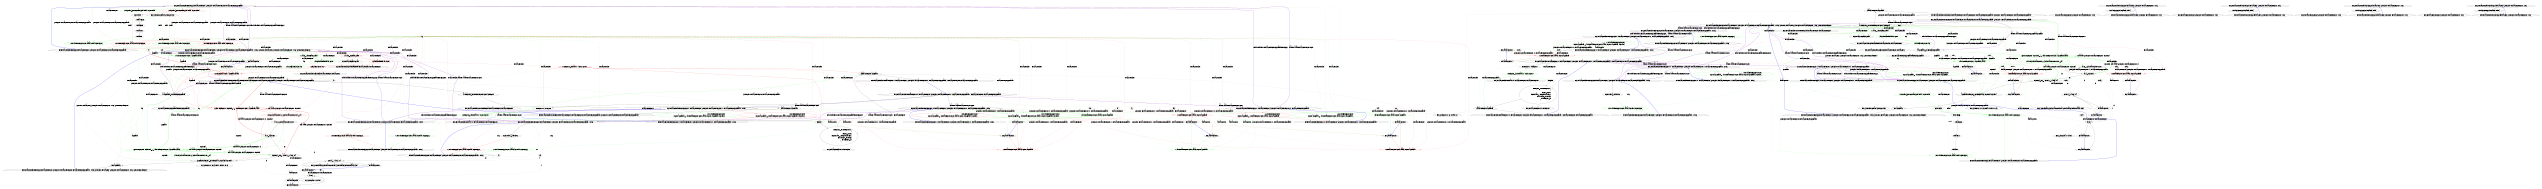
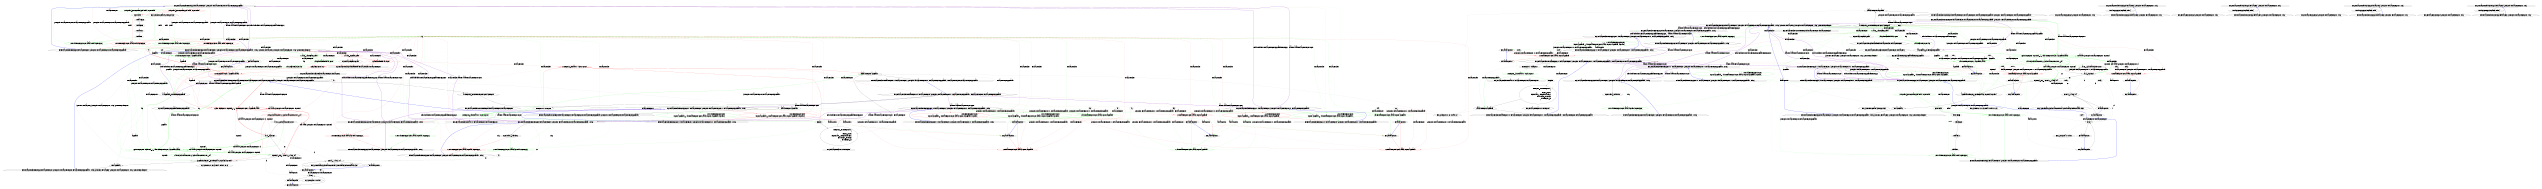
edge "n88" -> "0: var http = HttpFactory.Create()": removed, label "RestSharp.RestClient"
edge "n90" -> "0: ProcessResponse(request, r, asyncHandle, callback)": reversed
node "n93": removed
